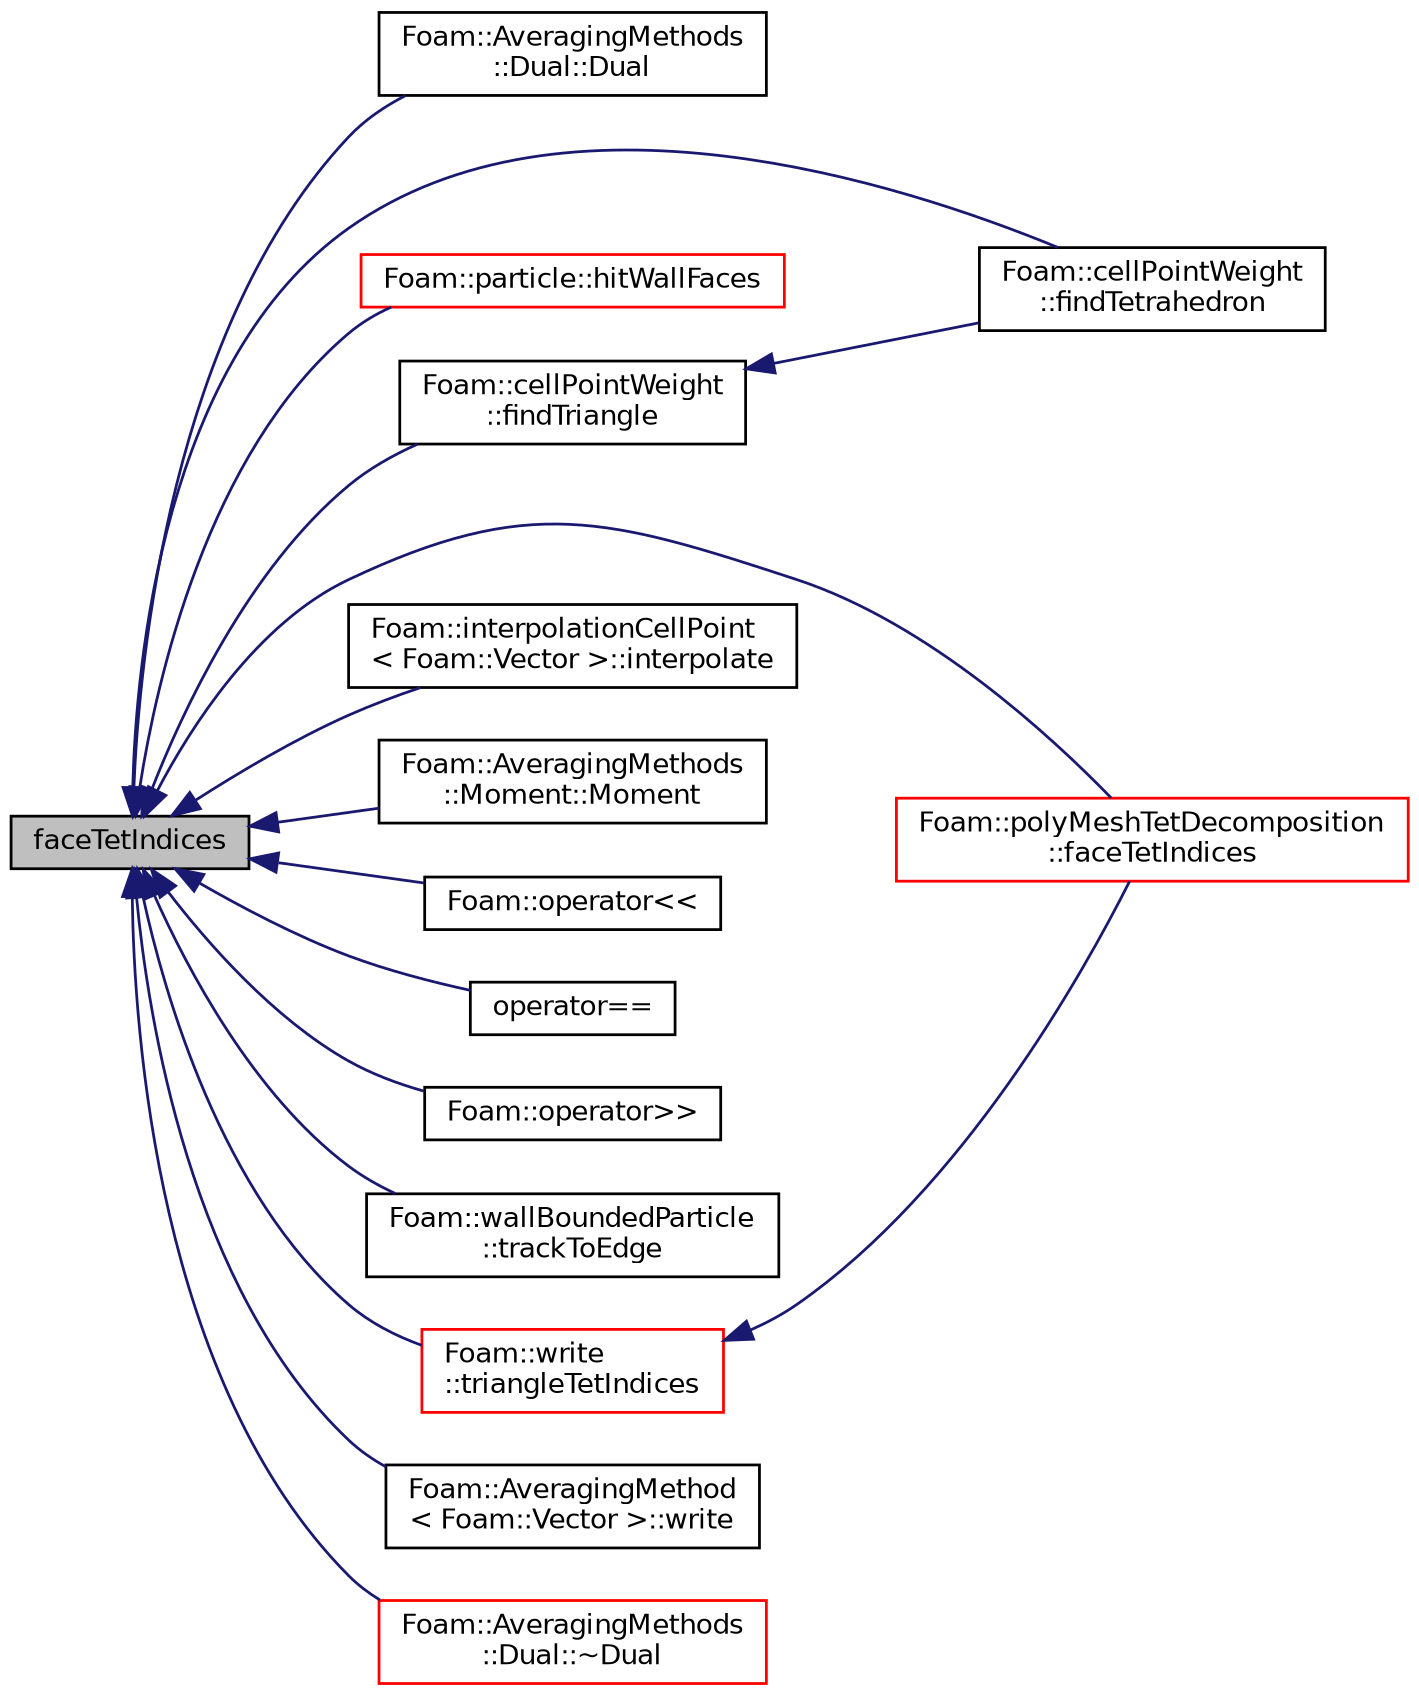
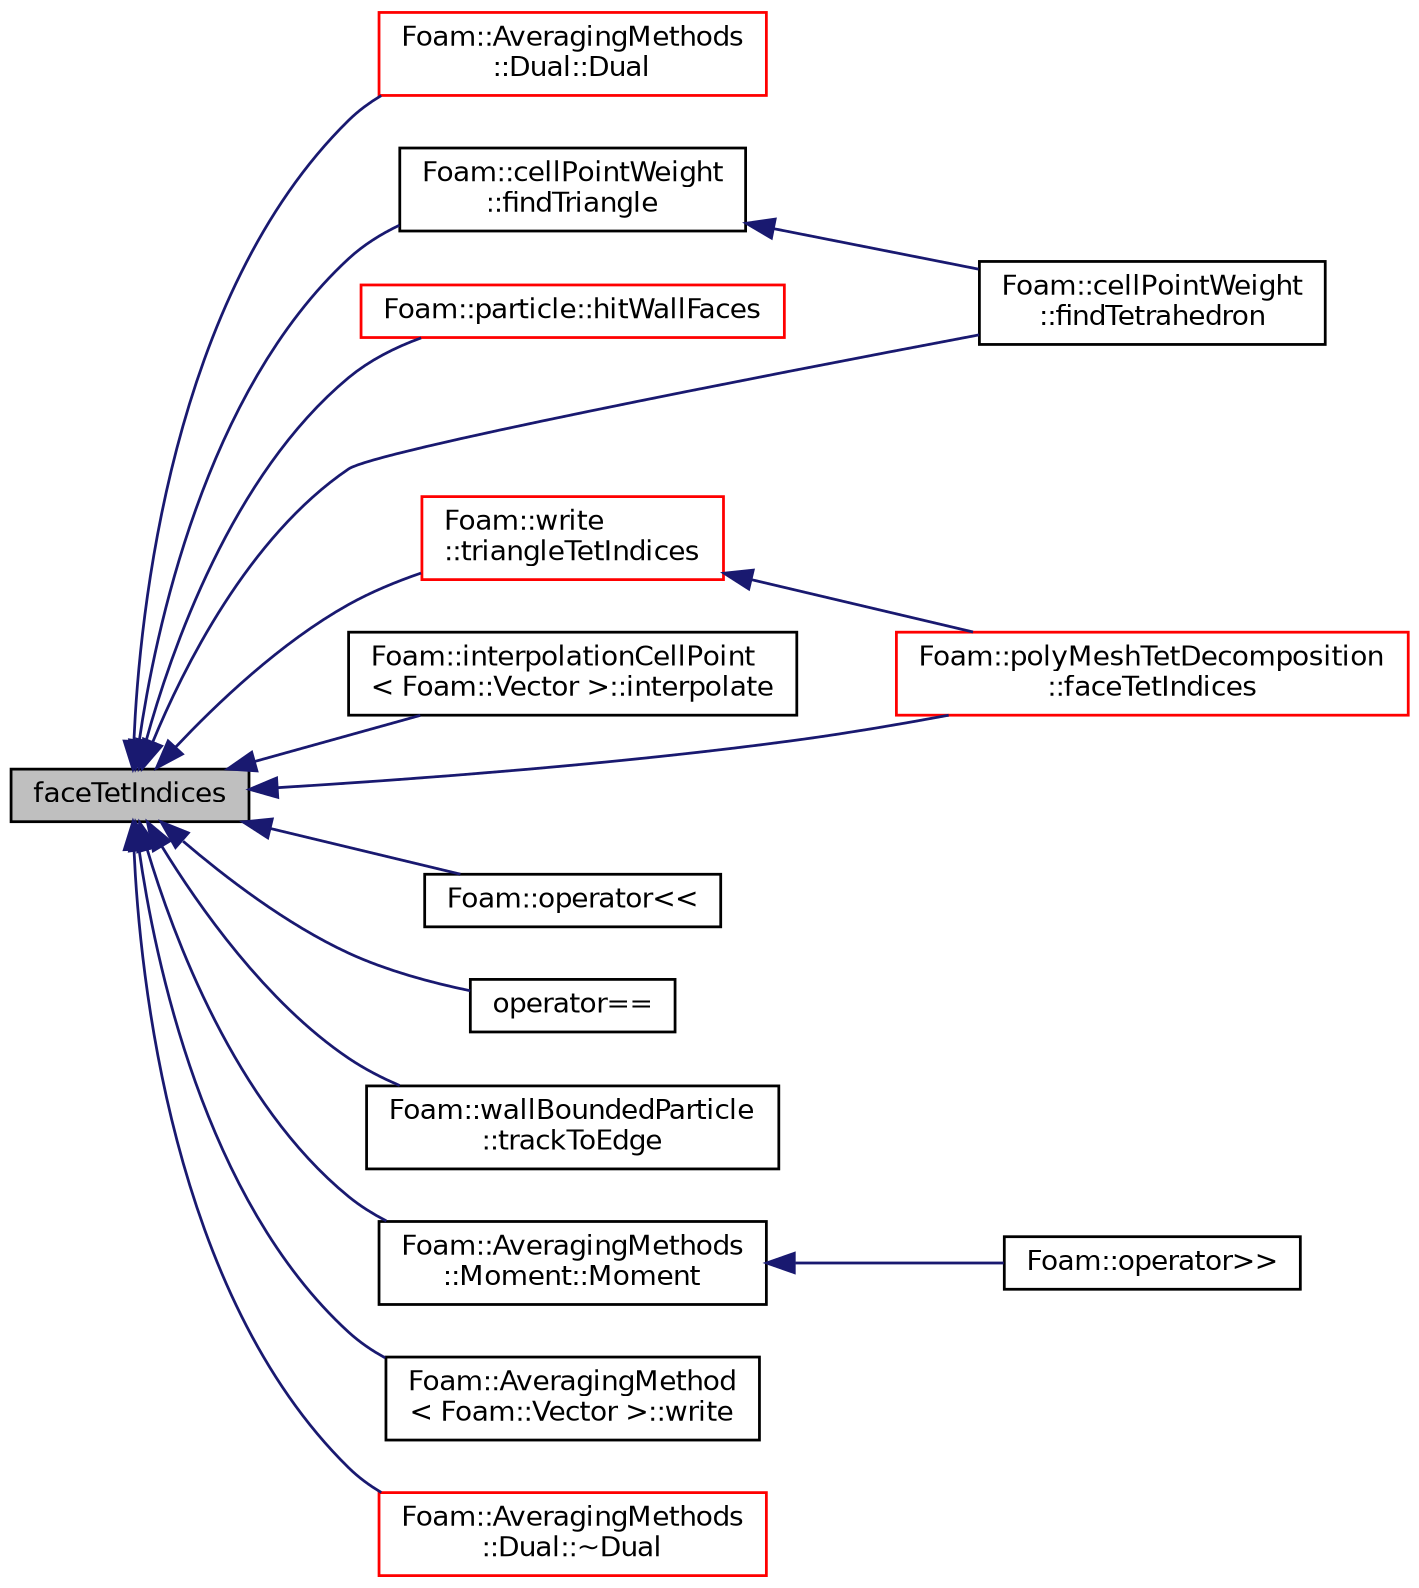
node "Foam::AveragingMethods ::Dual::Dual": color black -> red
edge "Foam::operator>>" -> "faceTetIndices": now "Foam::operator>>" -> "Foam::AveragingMethods ::Moment::Moment"
